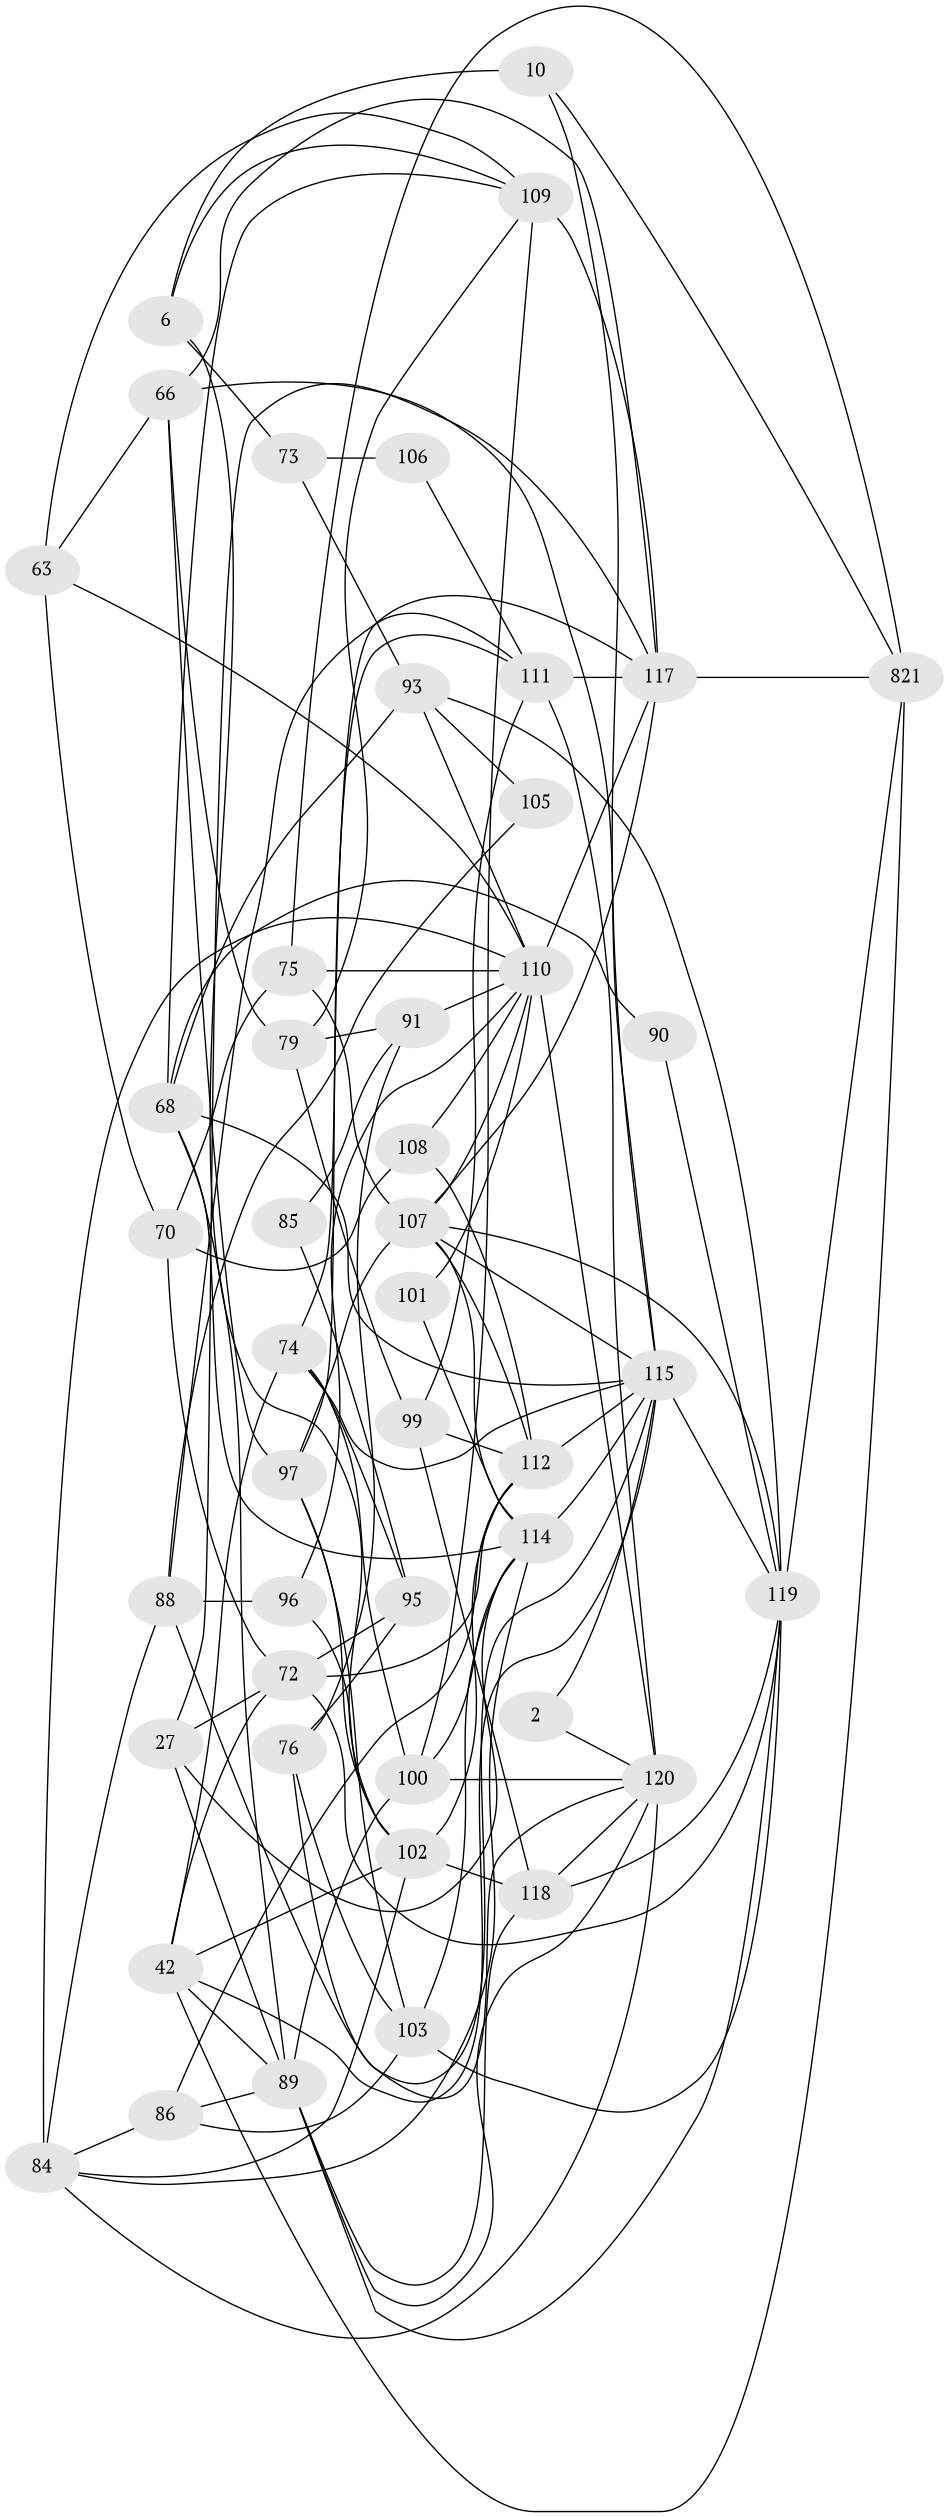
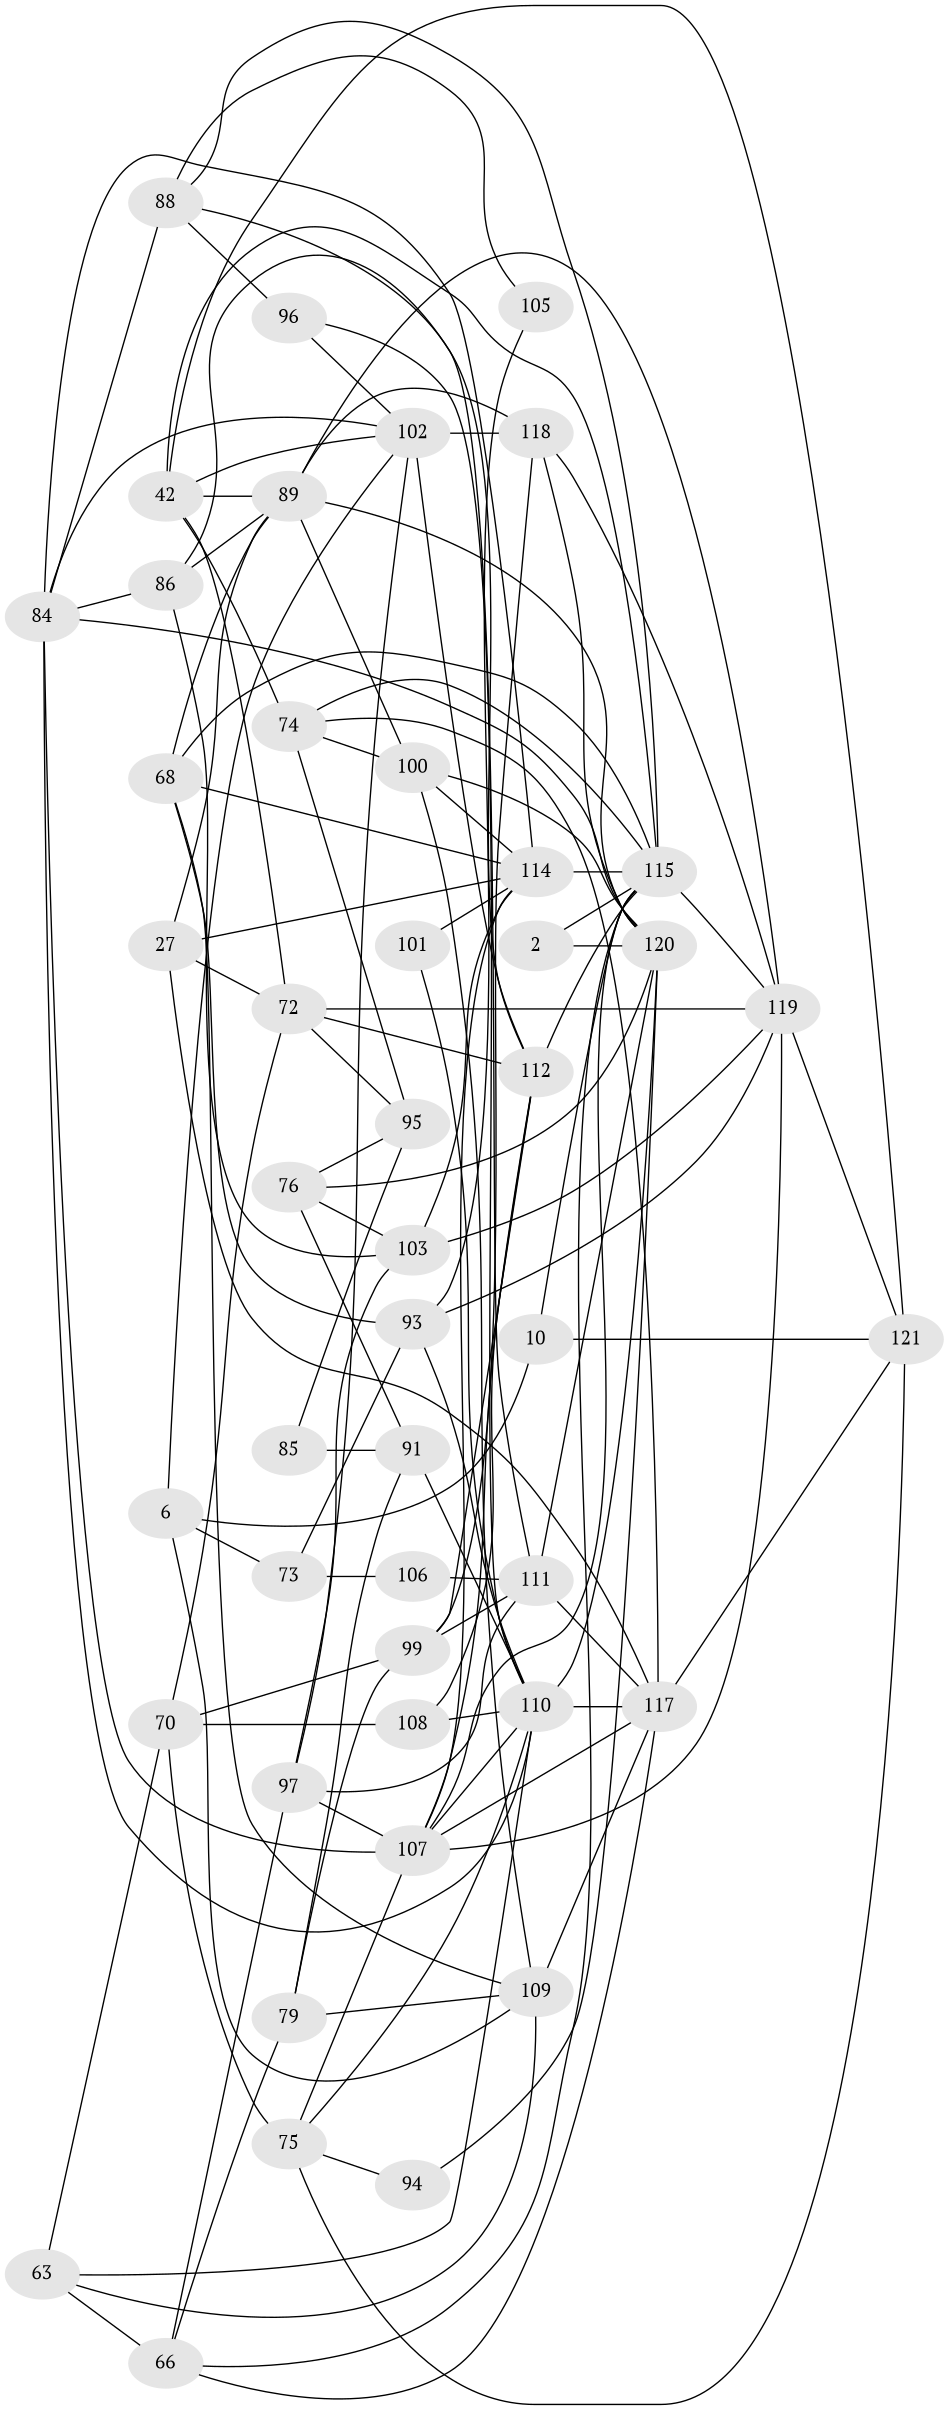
node "821": label "821" -> "121"
node "90": removed
edge "84" -- "107": added
edge "99" -- "70": added
node "94": added
